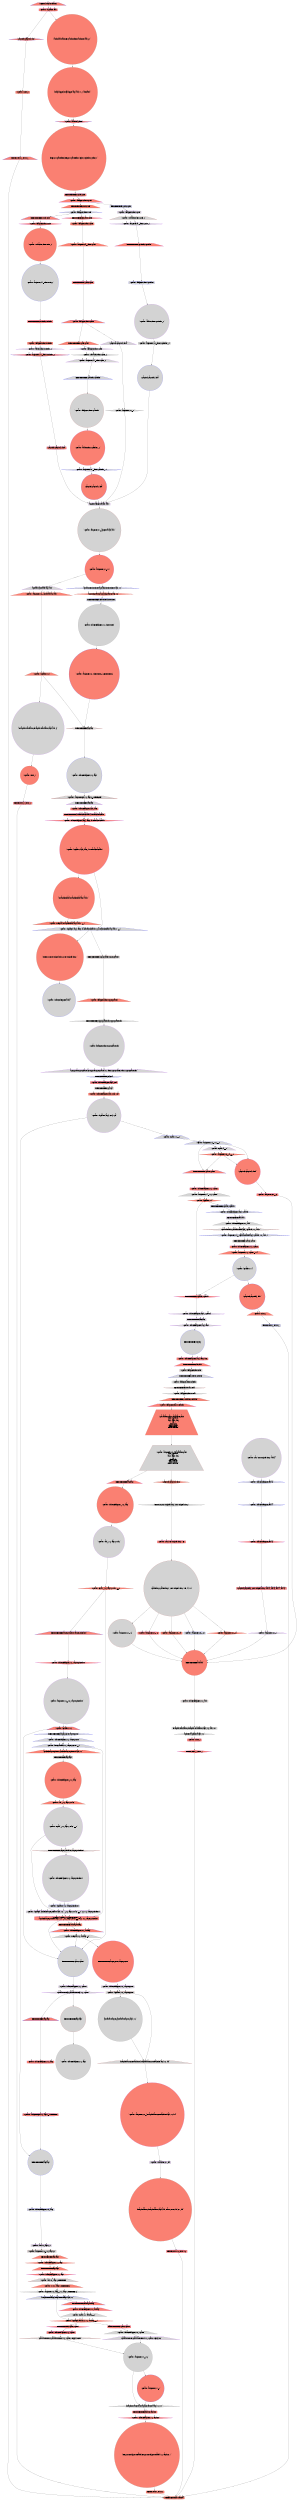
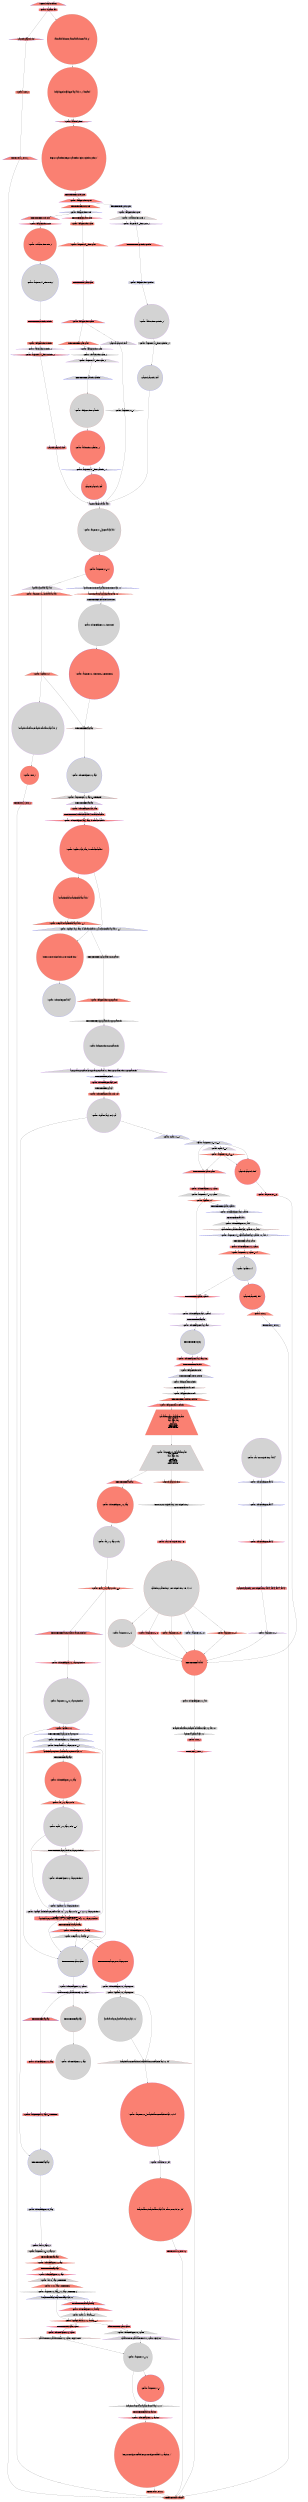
node "(random_add_randomness,random_elems_randomness(addr, 6u))": label "(random_add_randomness,random_elems_randomness(addr, 6u))" -> "(random_add_randomness,random_add_randomness(addr, 6u))"
